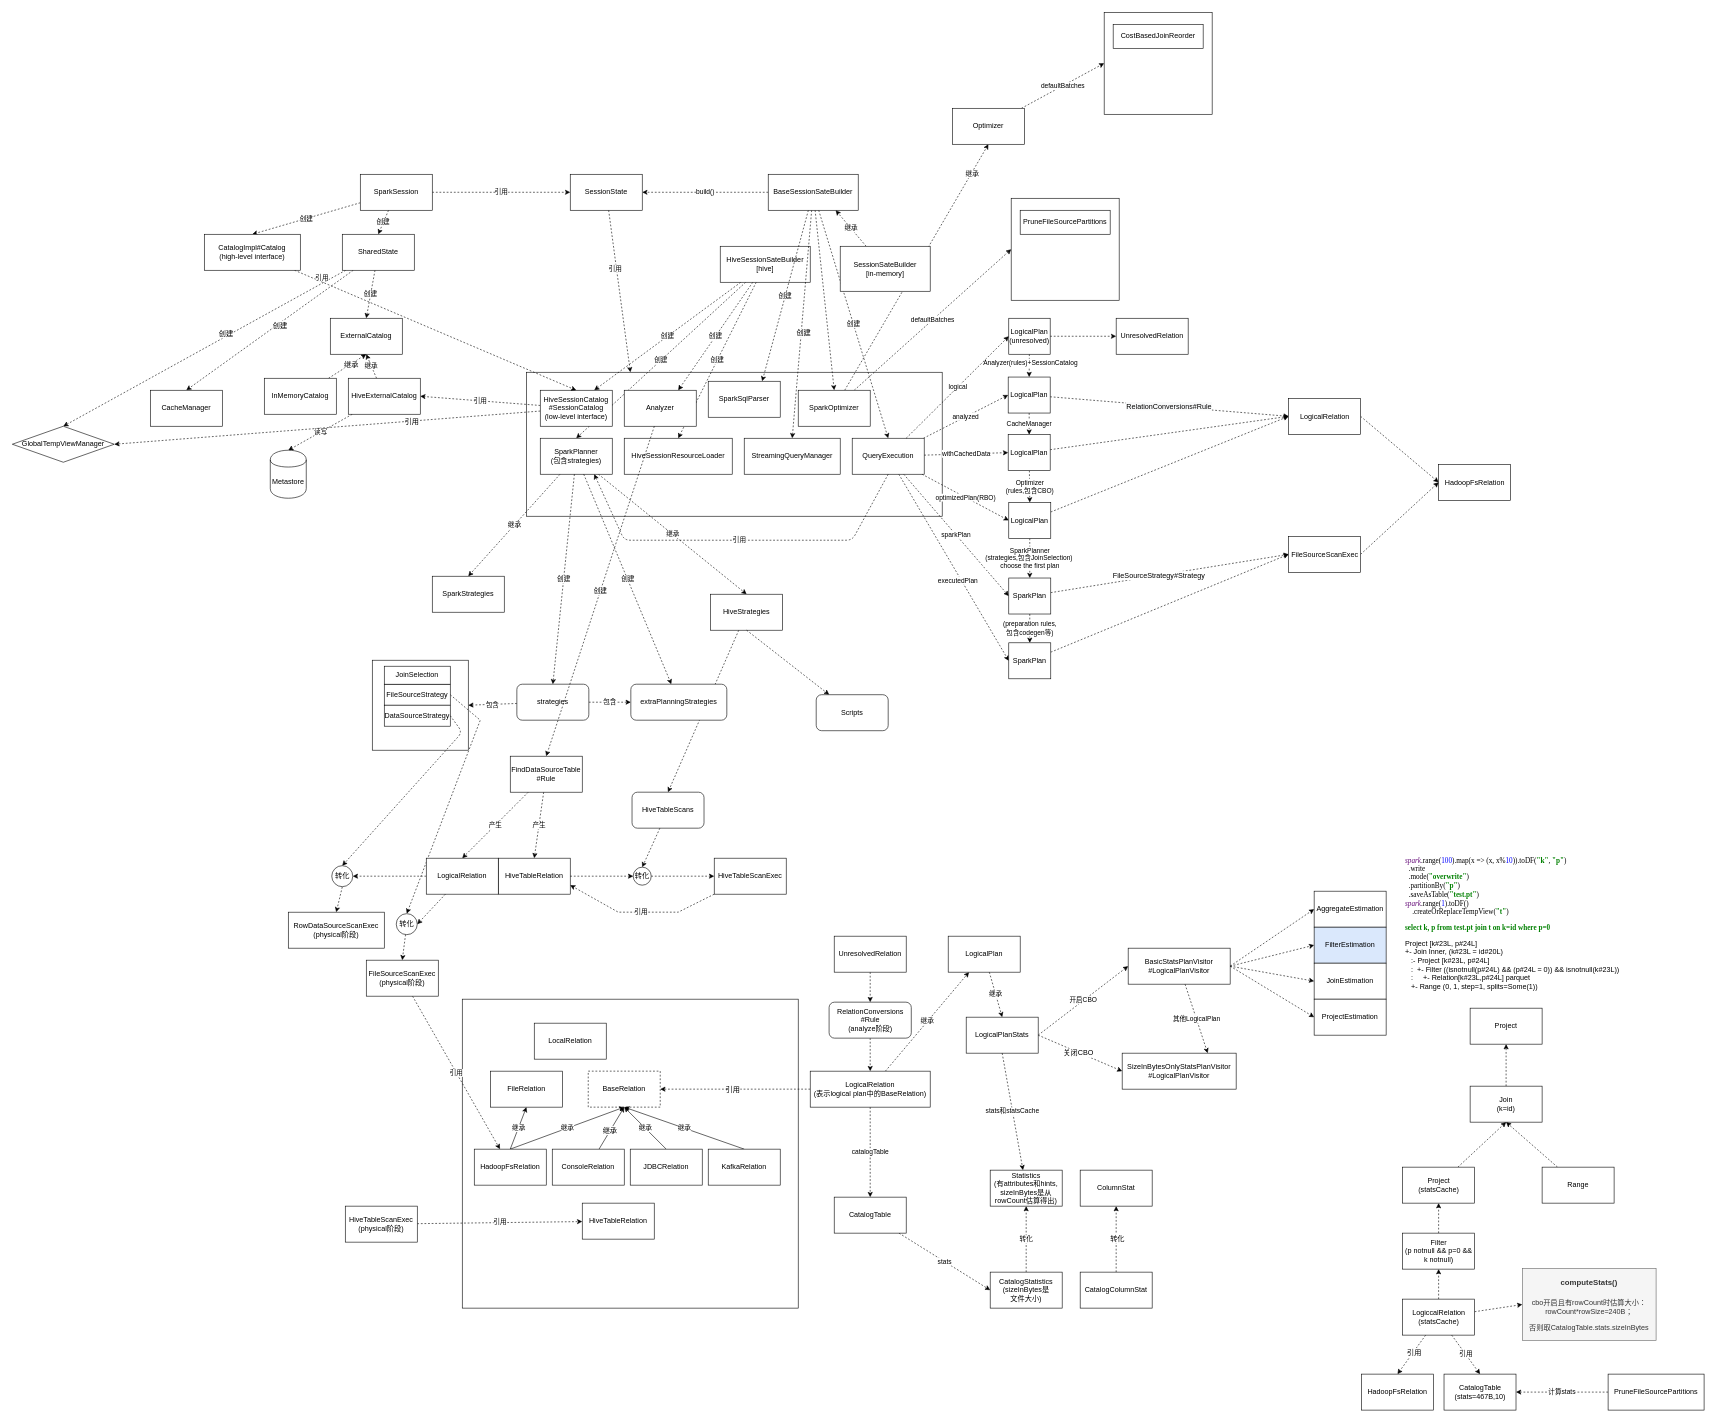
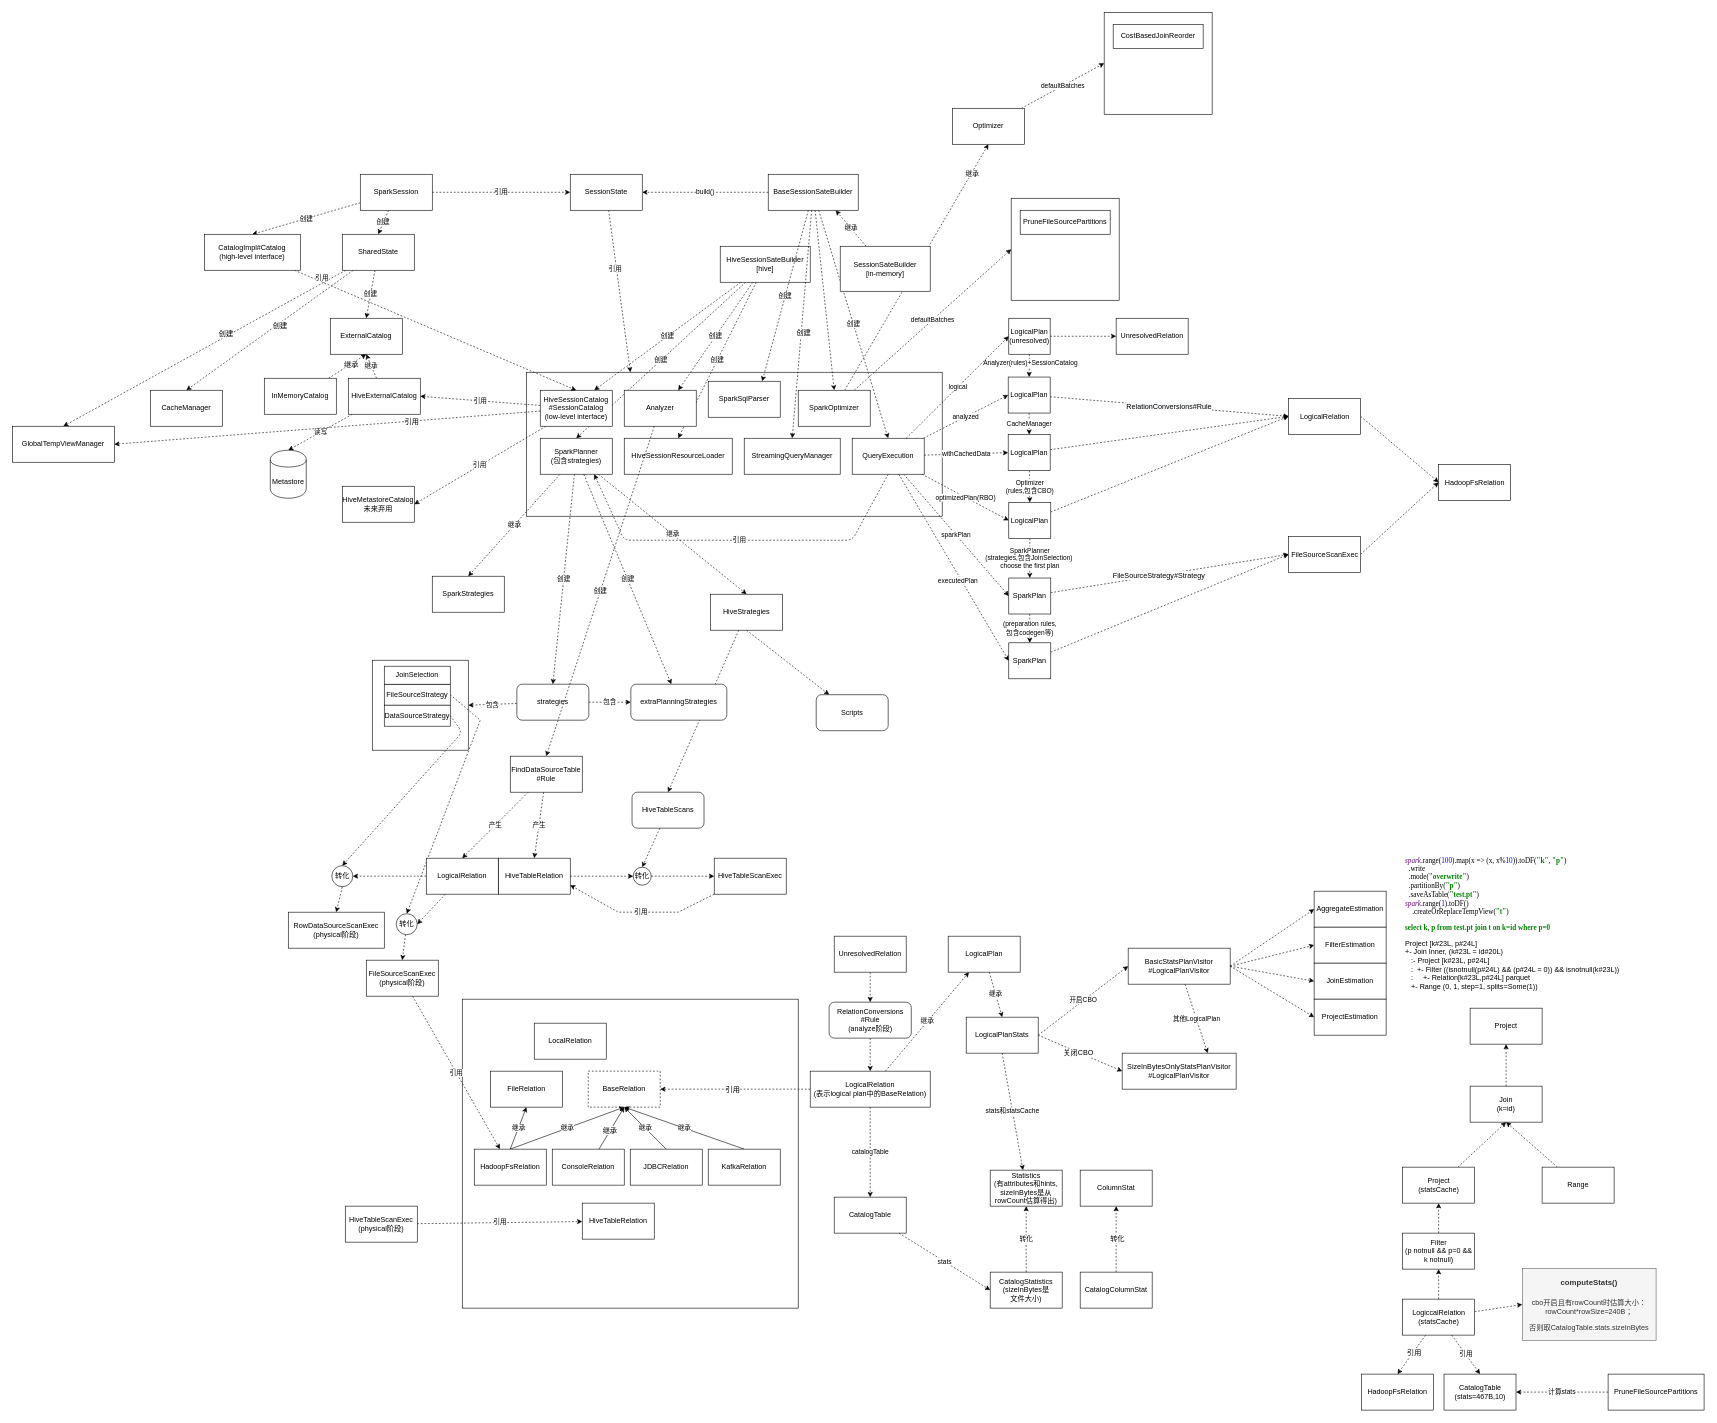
node "GlobalTempViewManager": shape diamond -> rectangle
edge "HiveSessionCatalog #SessionCatalog (low-level interface)" -> "HiveMetastoreCatalog 未来弃用": added, label "引用"
node "HiveMetastoreCatalog 未来弃用": added
node "FilterEstimation": fillcolor #dae8fc -> #ffffff
